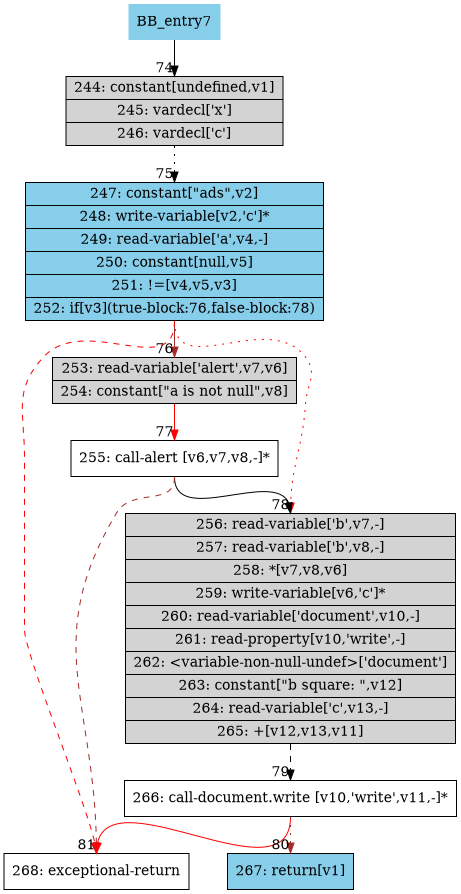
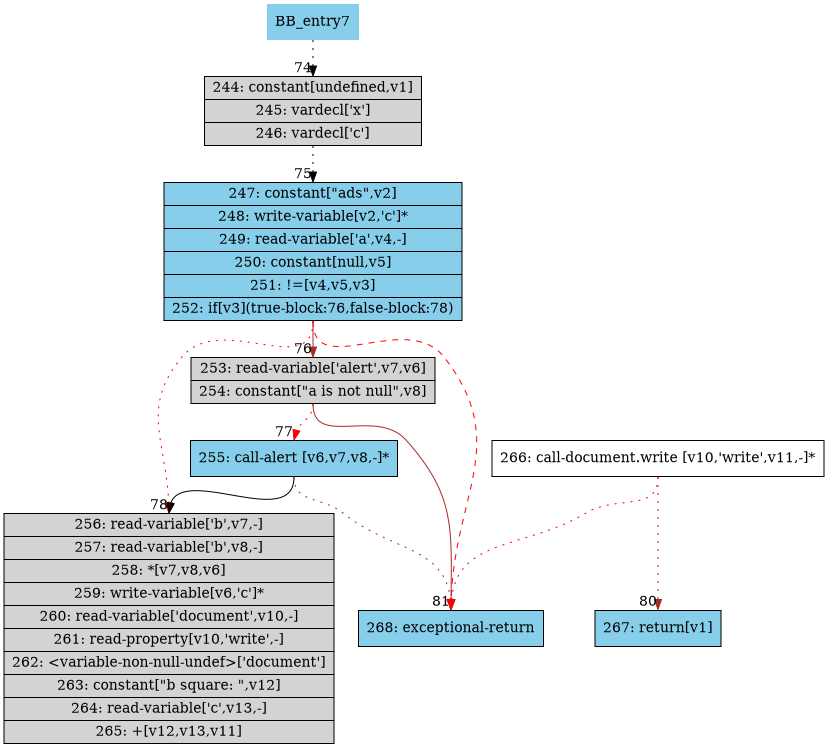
edge "BB_entry7" -> "244: constant[undefined,v1]": style solid -> dotted
edge "253: read-variable['alert',v7,v6]" -> "255: call-alert [v6,v7,v8,-]*": style solid -> dotted
node "255: call-alert [v6,v7,v8,-]*": fillcolor white -> skyblue
edge "253: read-variable['alert',v7,v6]" -> "268: exceptional-return": added
edge "255: call-alert [v6,v7,v8,-]*" -> "268: exceptional-return": style dashed -> dotted
edge "256: read-variable['b',v7,-]" -> "266: call-document.write [v10,'write',v11,-]*": removed
edge "266: call-document.write [v10,'write',v11,-]*" -> "268: exceptional-return": style solid -> dotted
node "268: exceptional-return": fillcolor white -> skyblue
